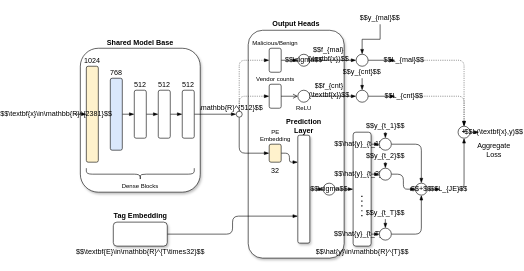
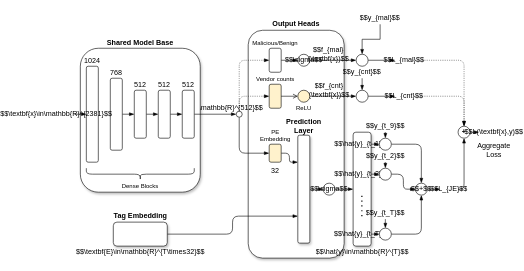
node "Vendor counts": fillcolor #ffffff -> #fff2cc
node "ReLU": fillcolor #ffffff -> #fff2cc
node "1024": fillcolor #fff2cc -> #ffffff
node "768": fillcolor #dae8fc -> #ffffff
node "$$y_{t_1}$$": label "$$y_{t_1}$$" -> "$$y_{t_9}$$"
